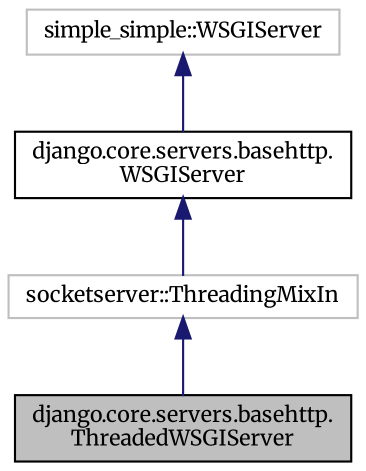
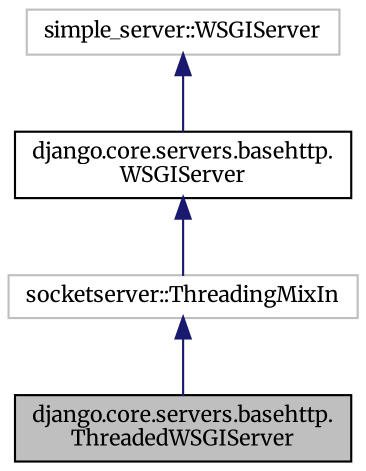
node "simple_simple::WSGIServer": label "simple_simple::WSGIServer" -> "simple_server::WSGIServer"
